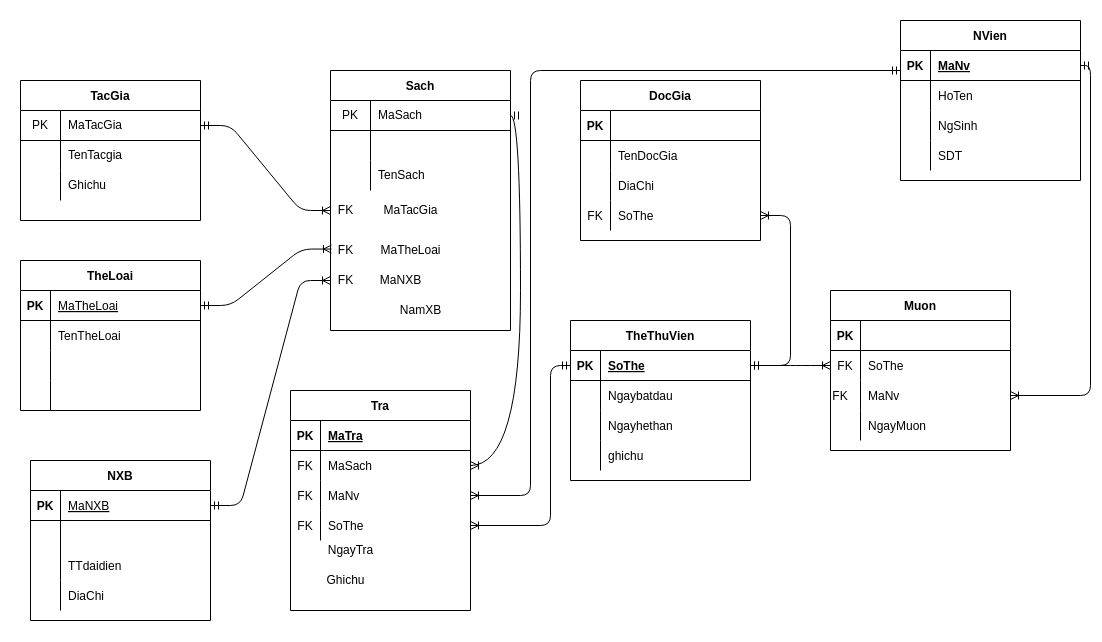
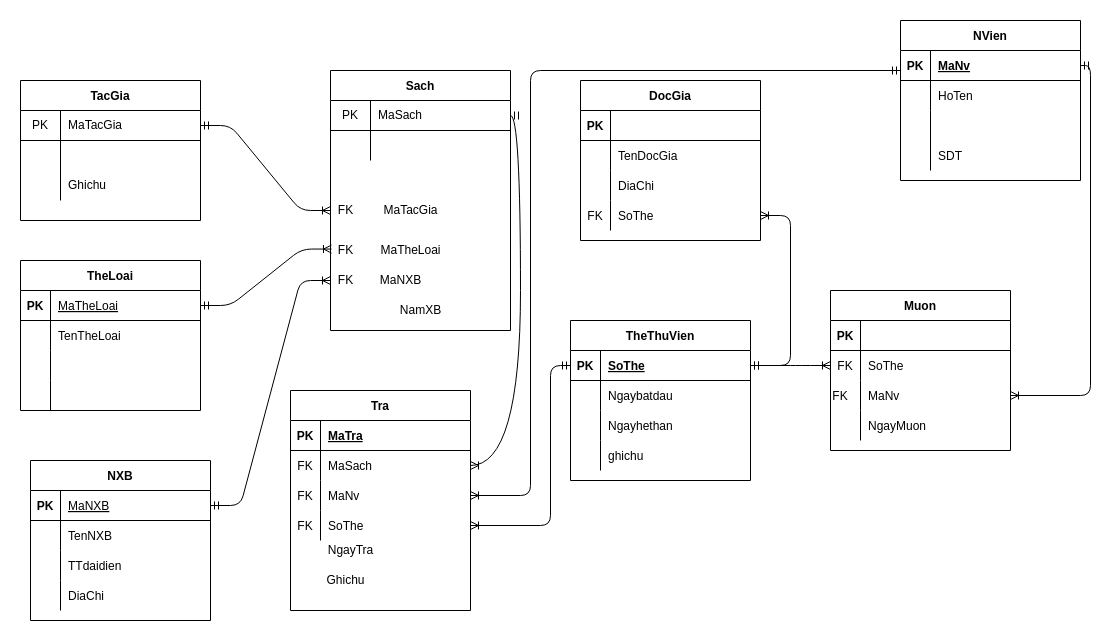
node "NgSinh": removed
node "TenTacgia": removed
node "TenSach": removed
node "TenNXB": added
